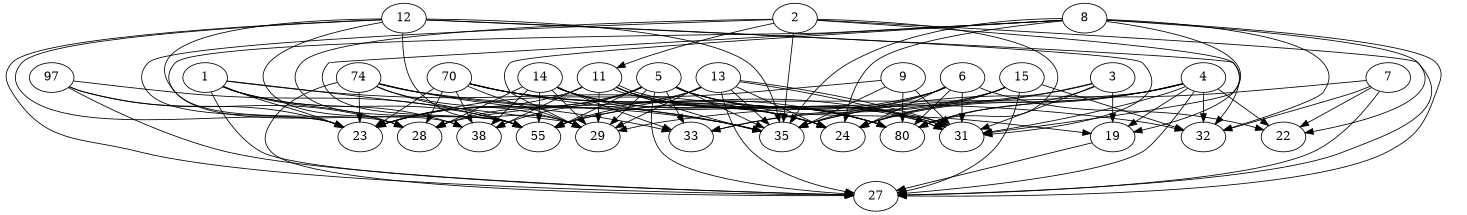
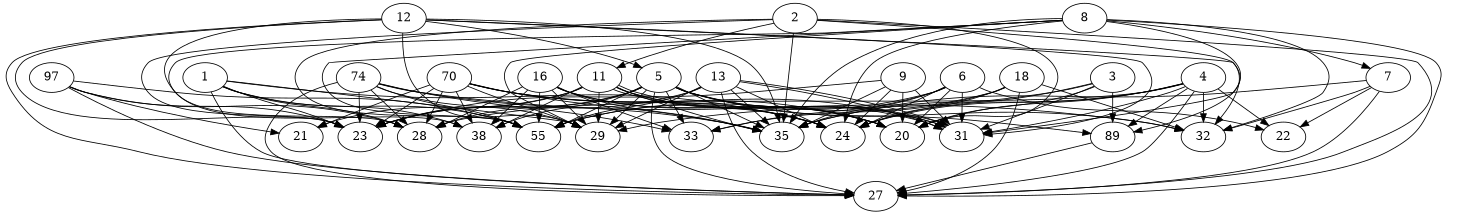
edge "12" -> "55": now "12" -> "5"
node "14": label "14" -> "16"
node "15": label "15" -> "18"
edge "8" -> "22": now "8" -> "7"
edge "74" -> "28": added
edge "9" -> "24": added
edge "5" -> "32": added
node "21": added
node "80": label "80" -> "20"
node "19": label "19" -> "89"
